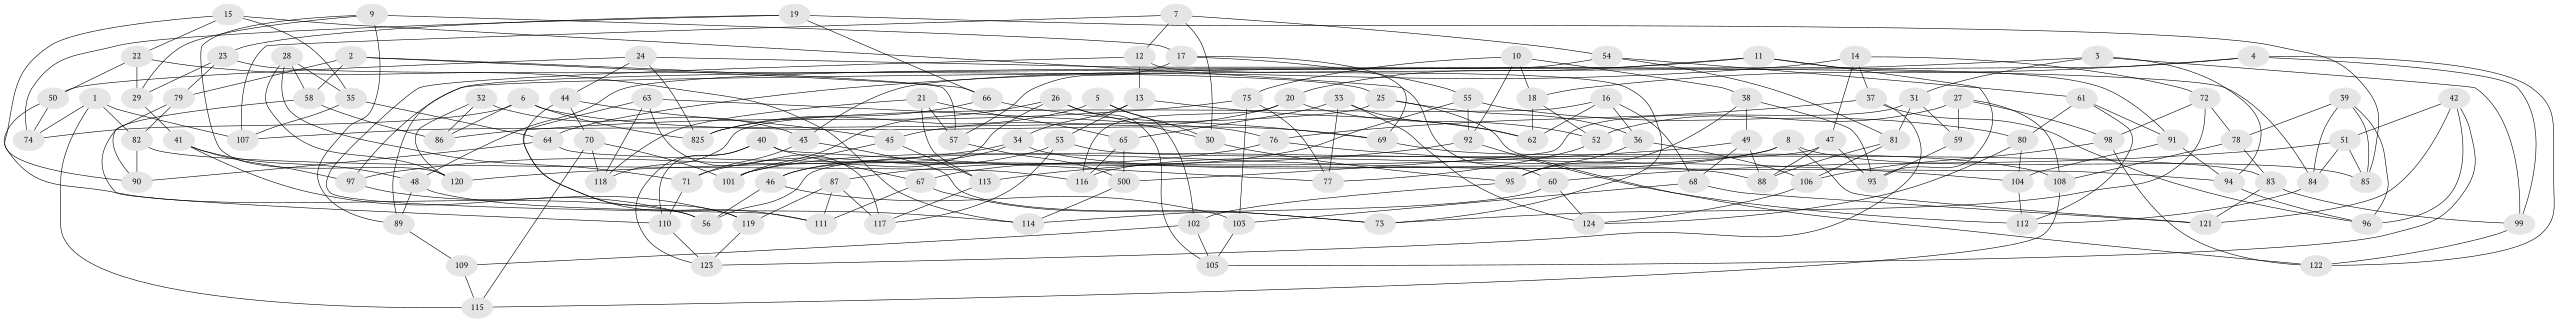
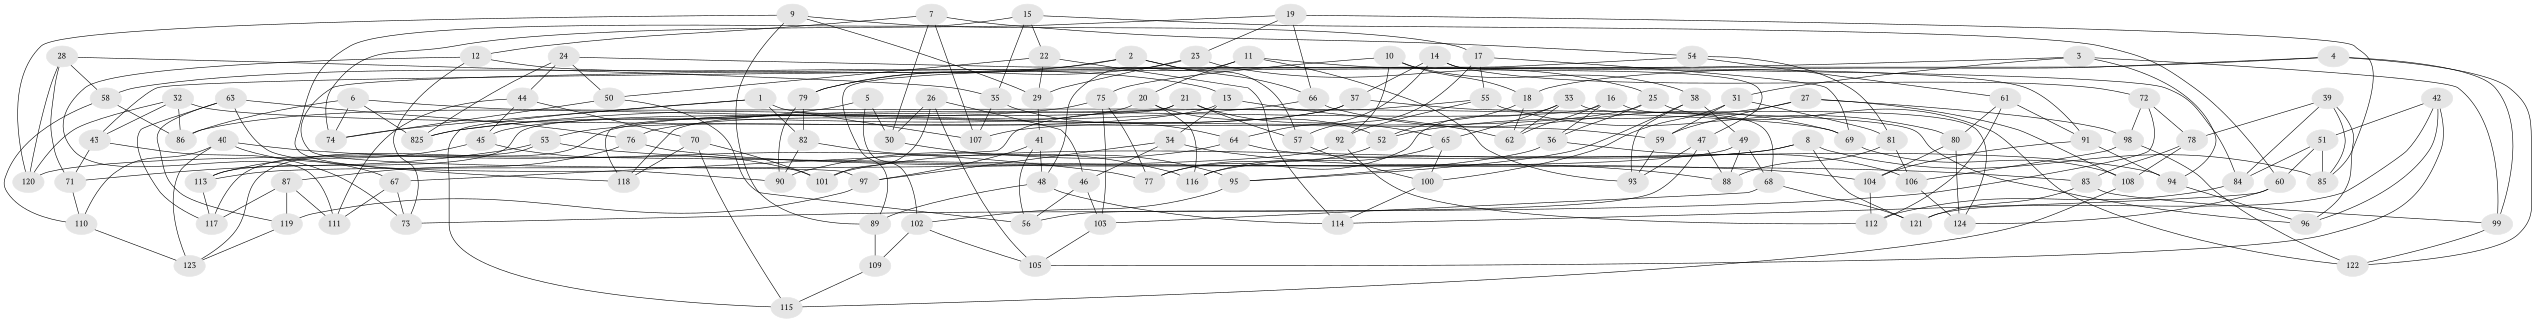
edge "32" -- "59": added
node "500": label "500" -> "100"
